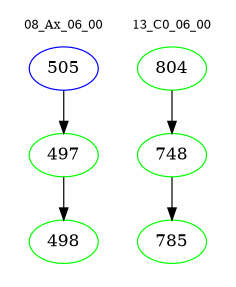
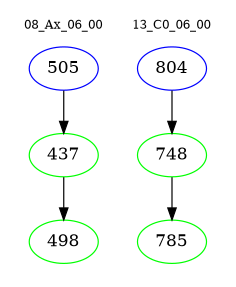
node "804": color green -> blue
node "497": label "497" -> "437"
